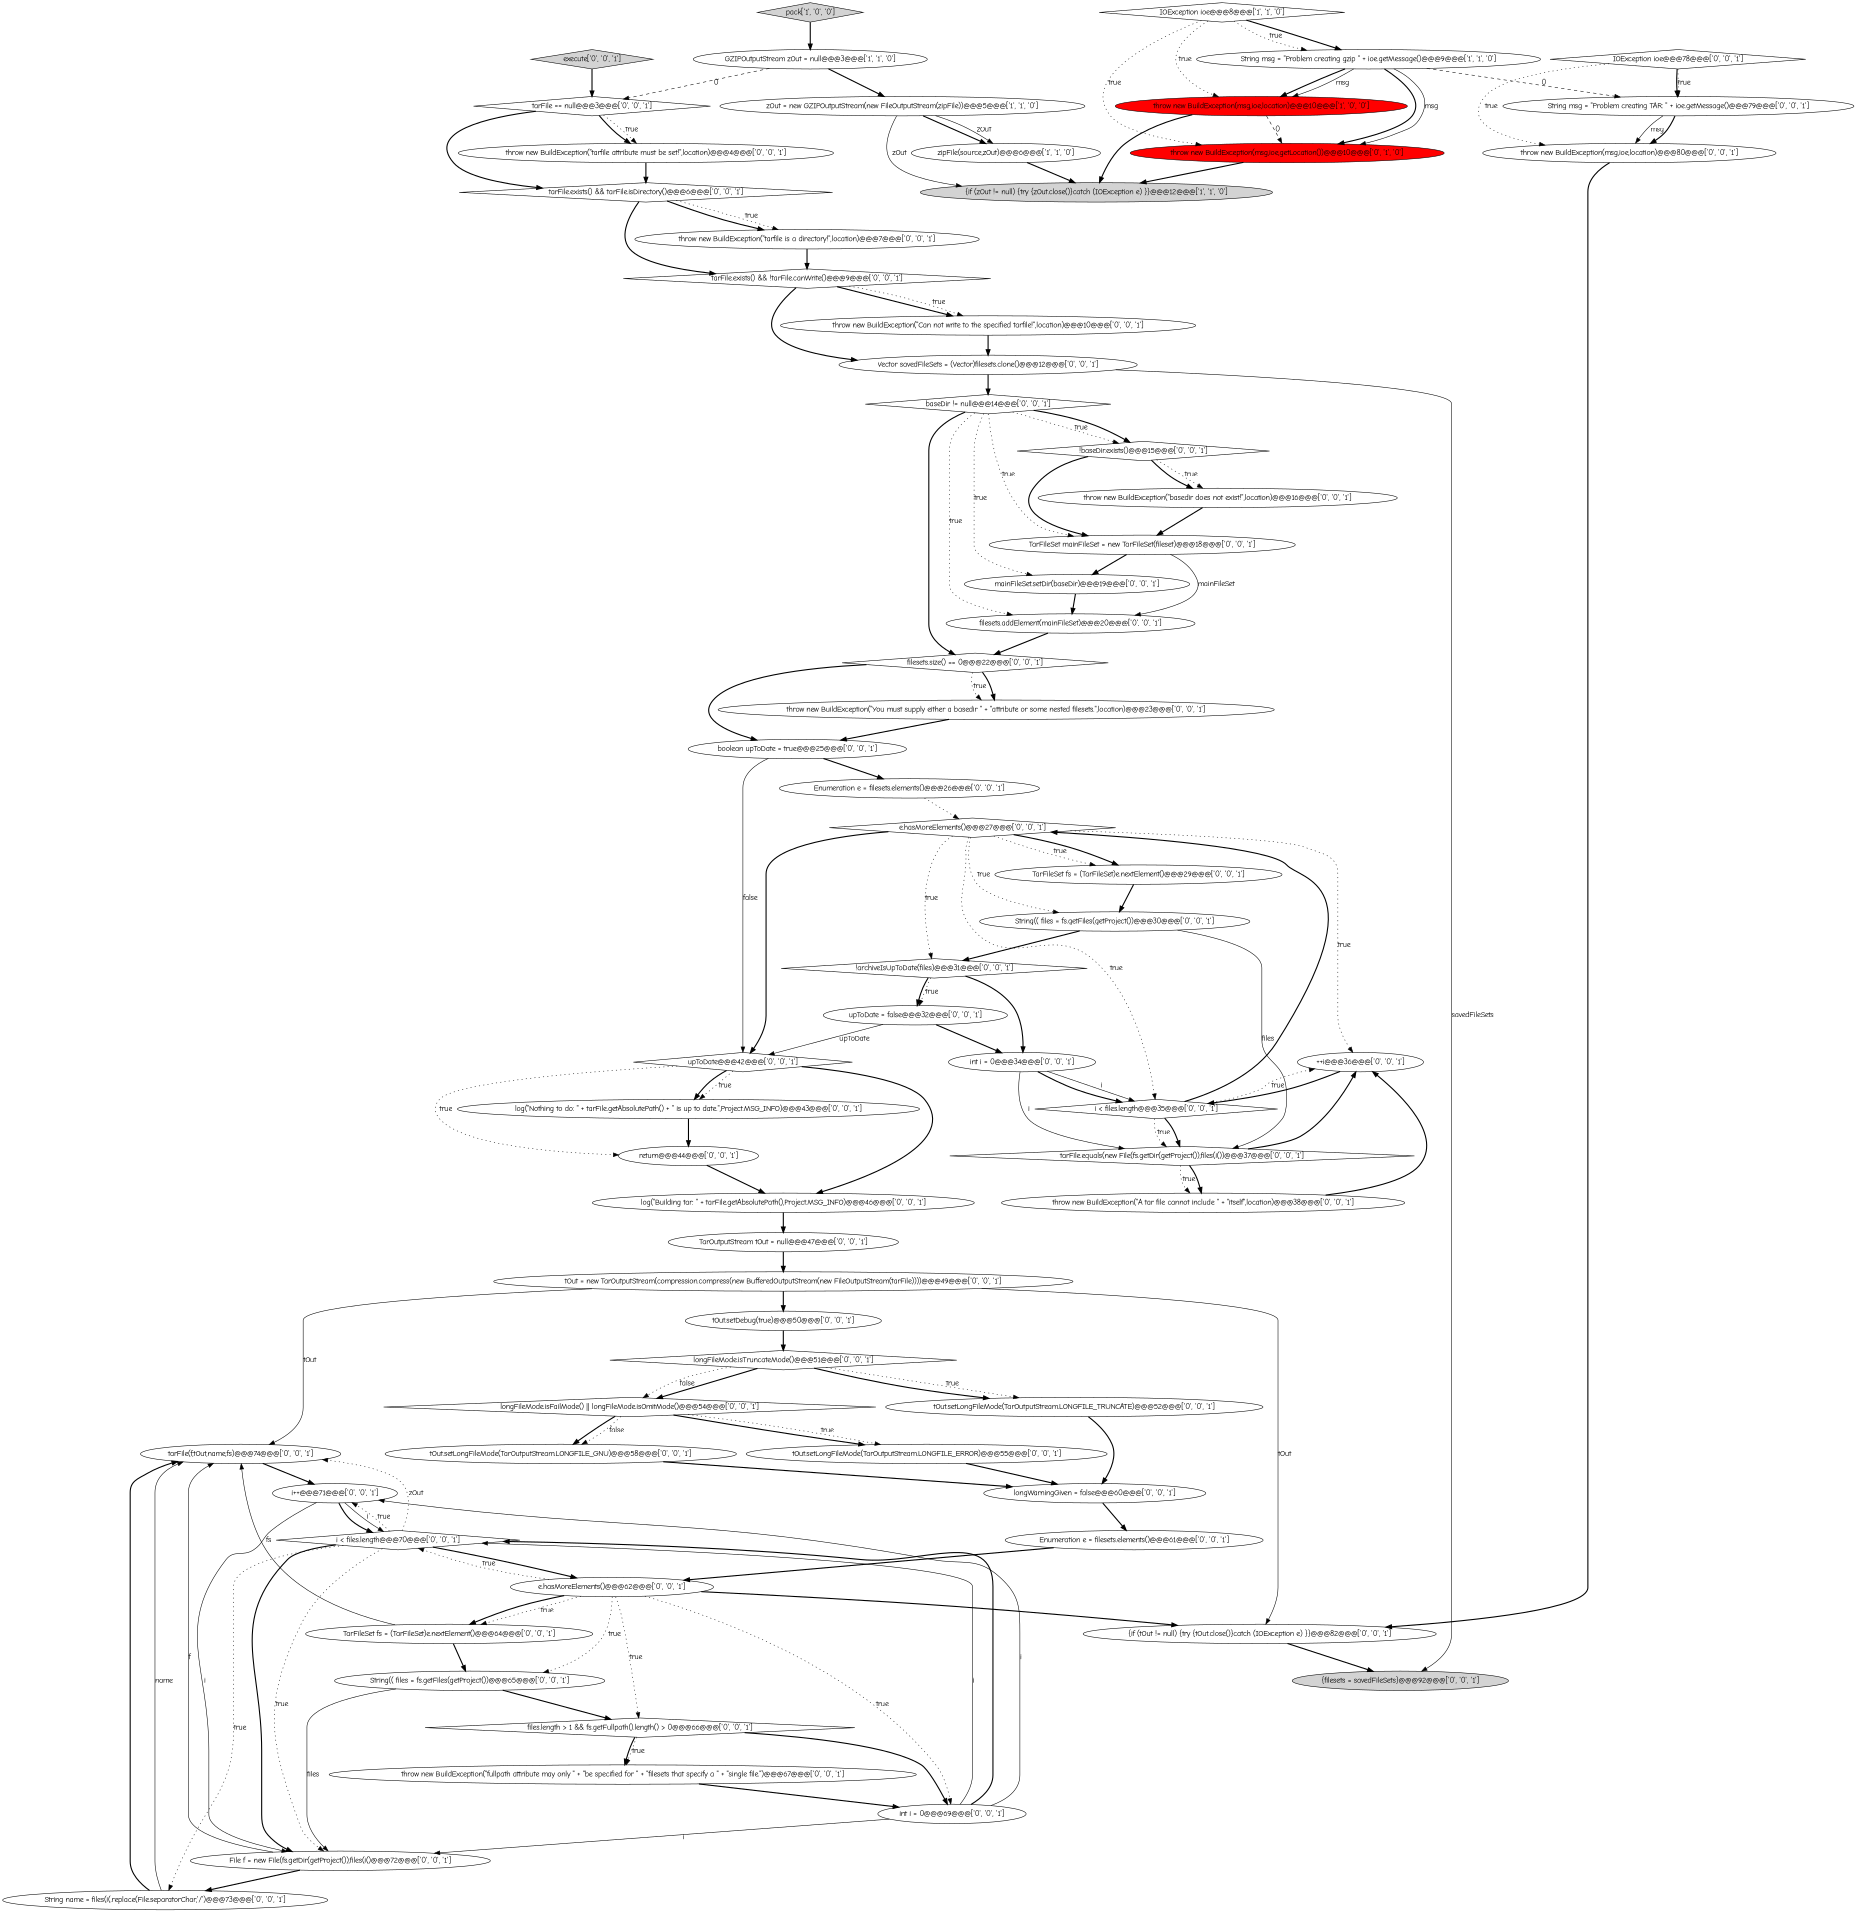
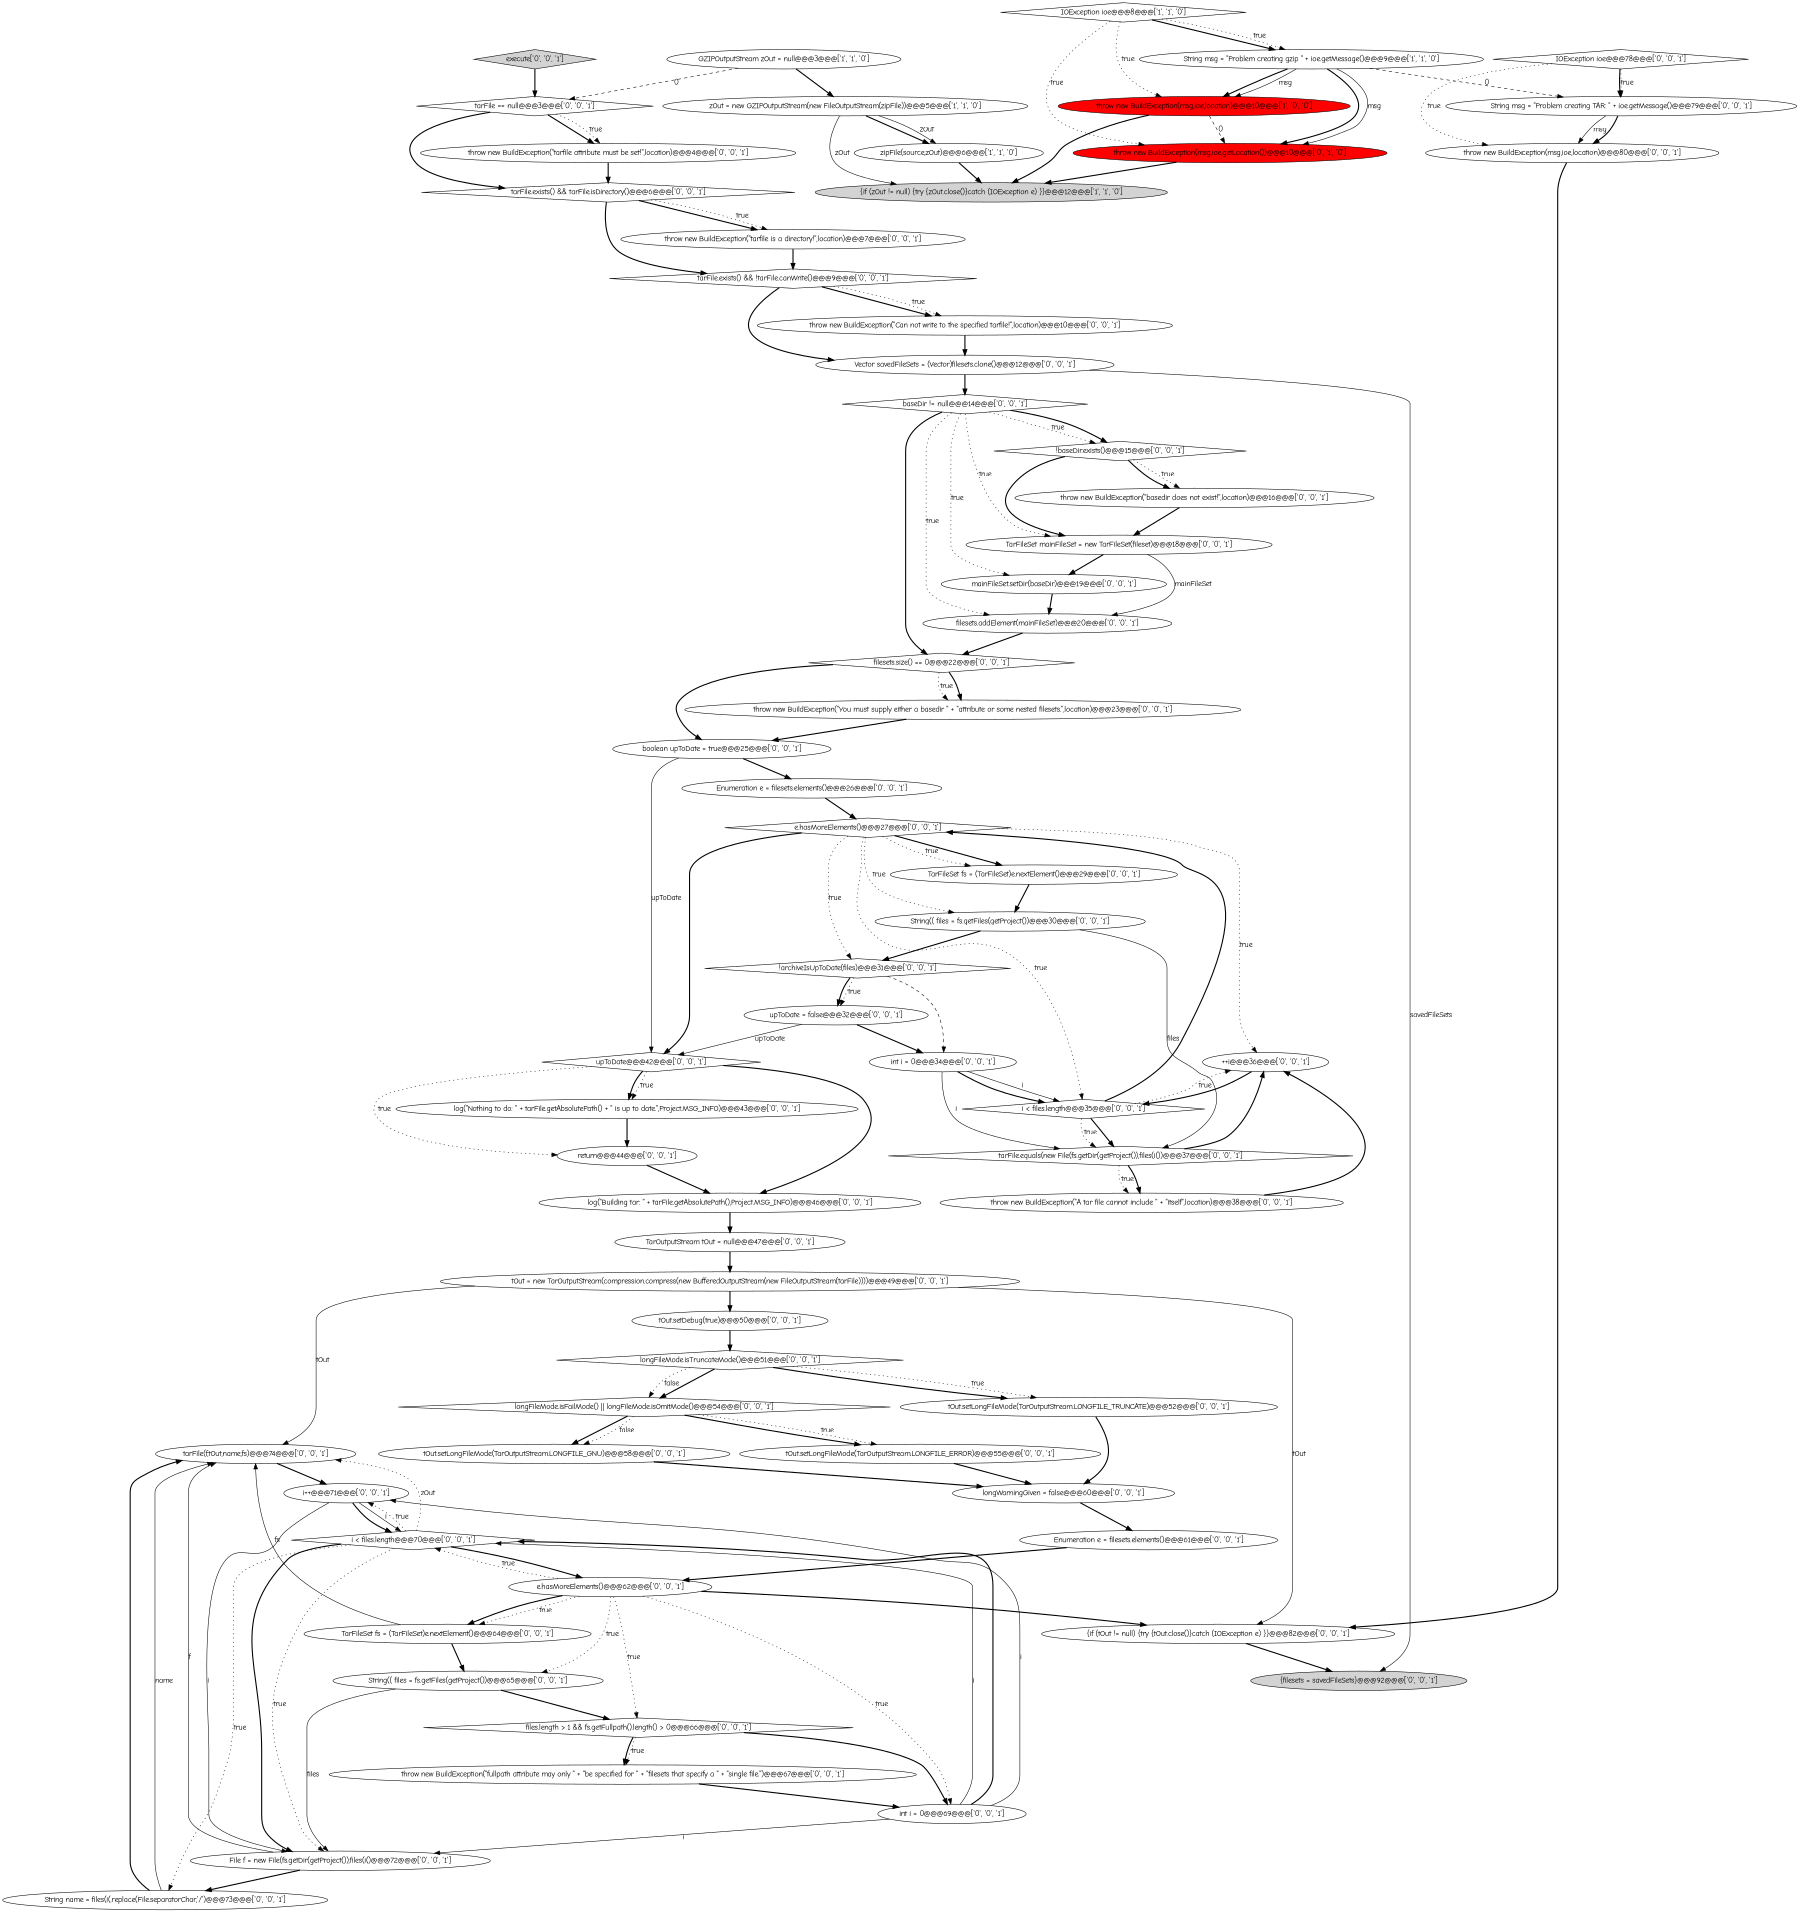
node "pack['1', '0', '0']": removed
edge "Enumeration e = filesets.elements()@@@26@@@['0', '0', '1']" -> "e.hasMoreElements()@@@27@@@['0', '0', '1']": style dotted -> bold
edge "boolean upToDate = true@@@25@@@['0', '0', '1']" -> "upToDate@@@42@@@['0', '0', '1']": label "false" -> "upToDate"
edge "!archiveIsUpToDate(files)@@@31@@@['0', '0', '1']" -> "int i = 0@@@34@@@['0', '0', '1']": style bold -> dashed
